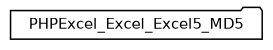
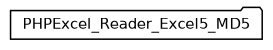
node "PHPExcel_Excel_Excel5_MD5": label "PHPExcel_Excel_Excel5_MD5" -> "PHPExcel_Reader_Excel5_MD5"
